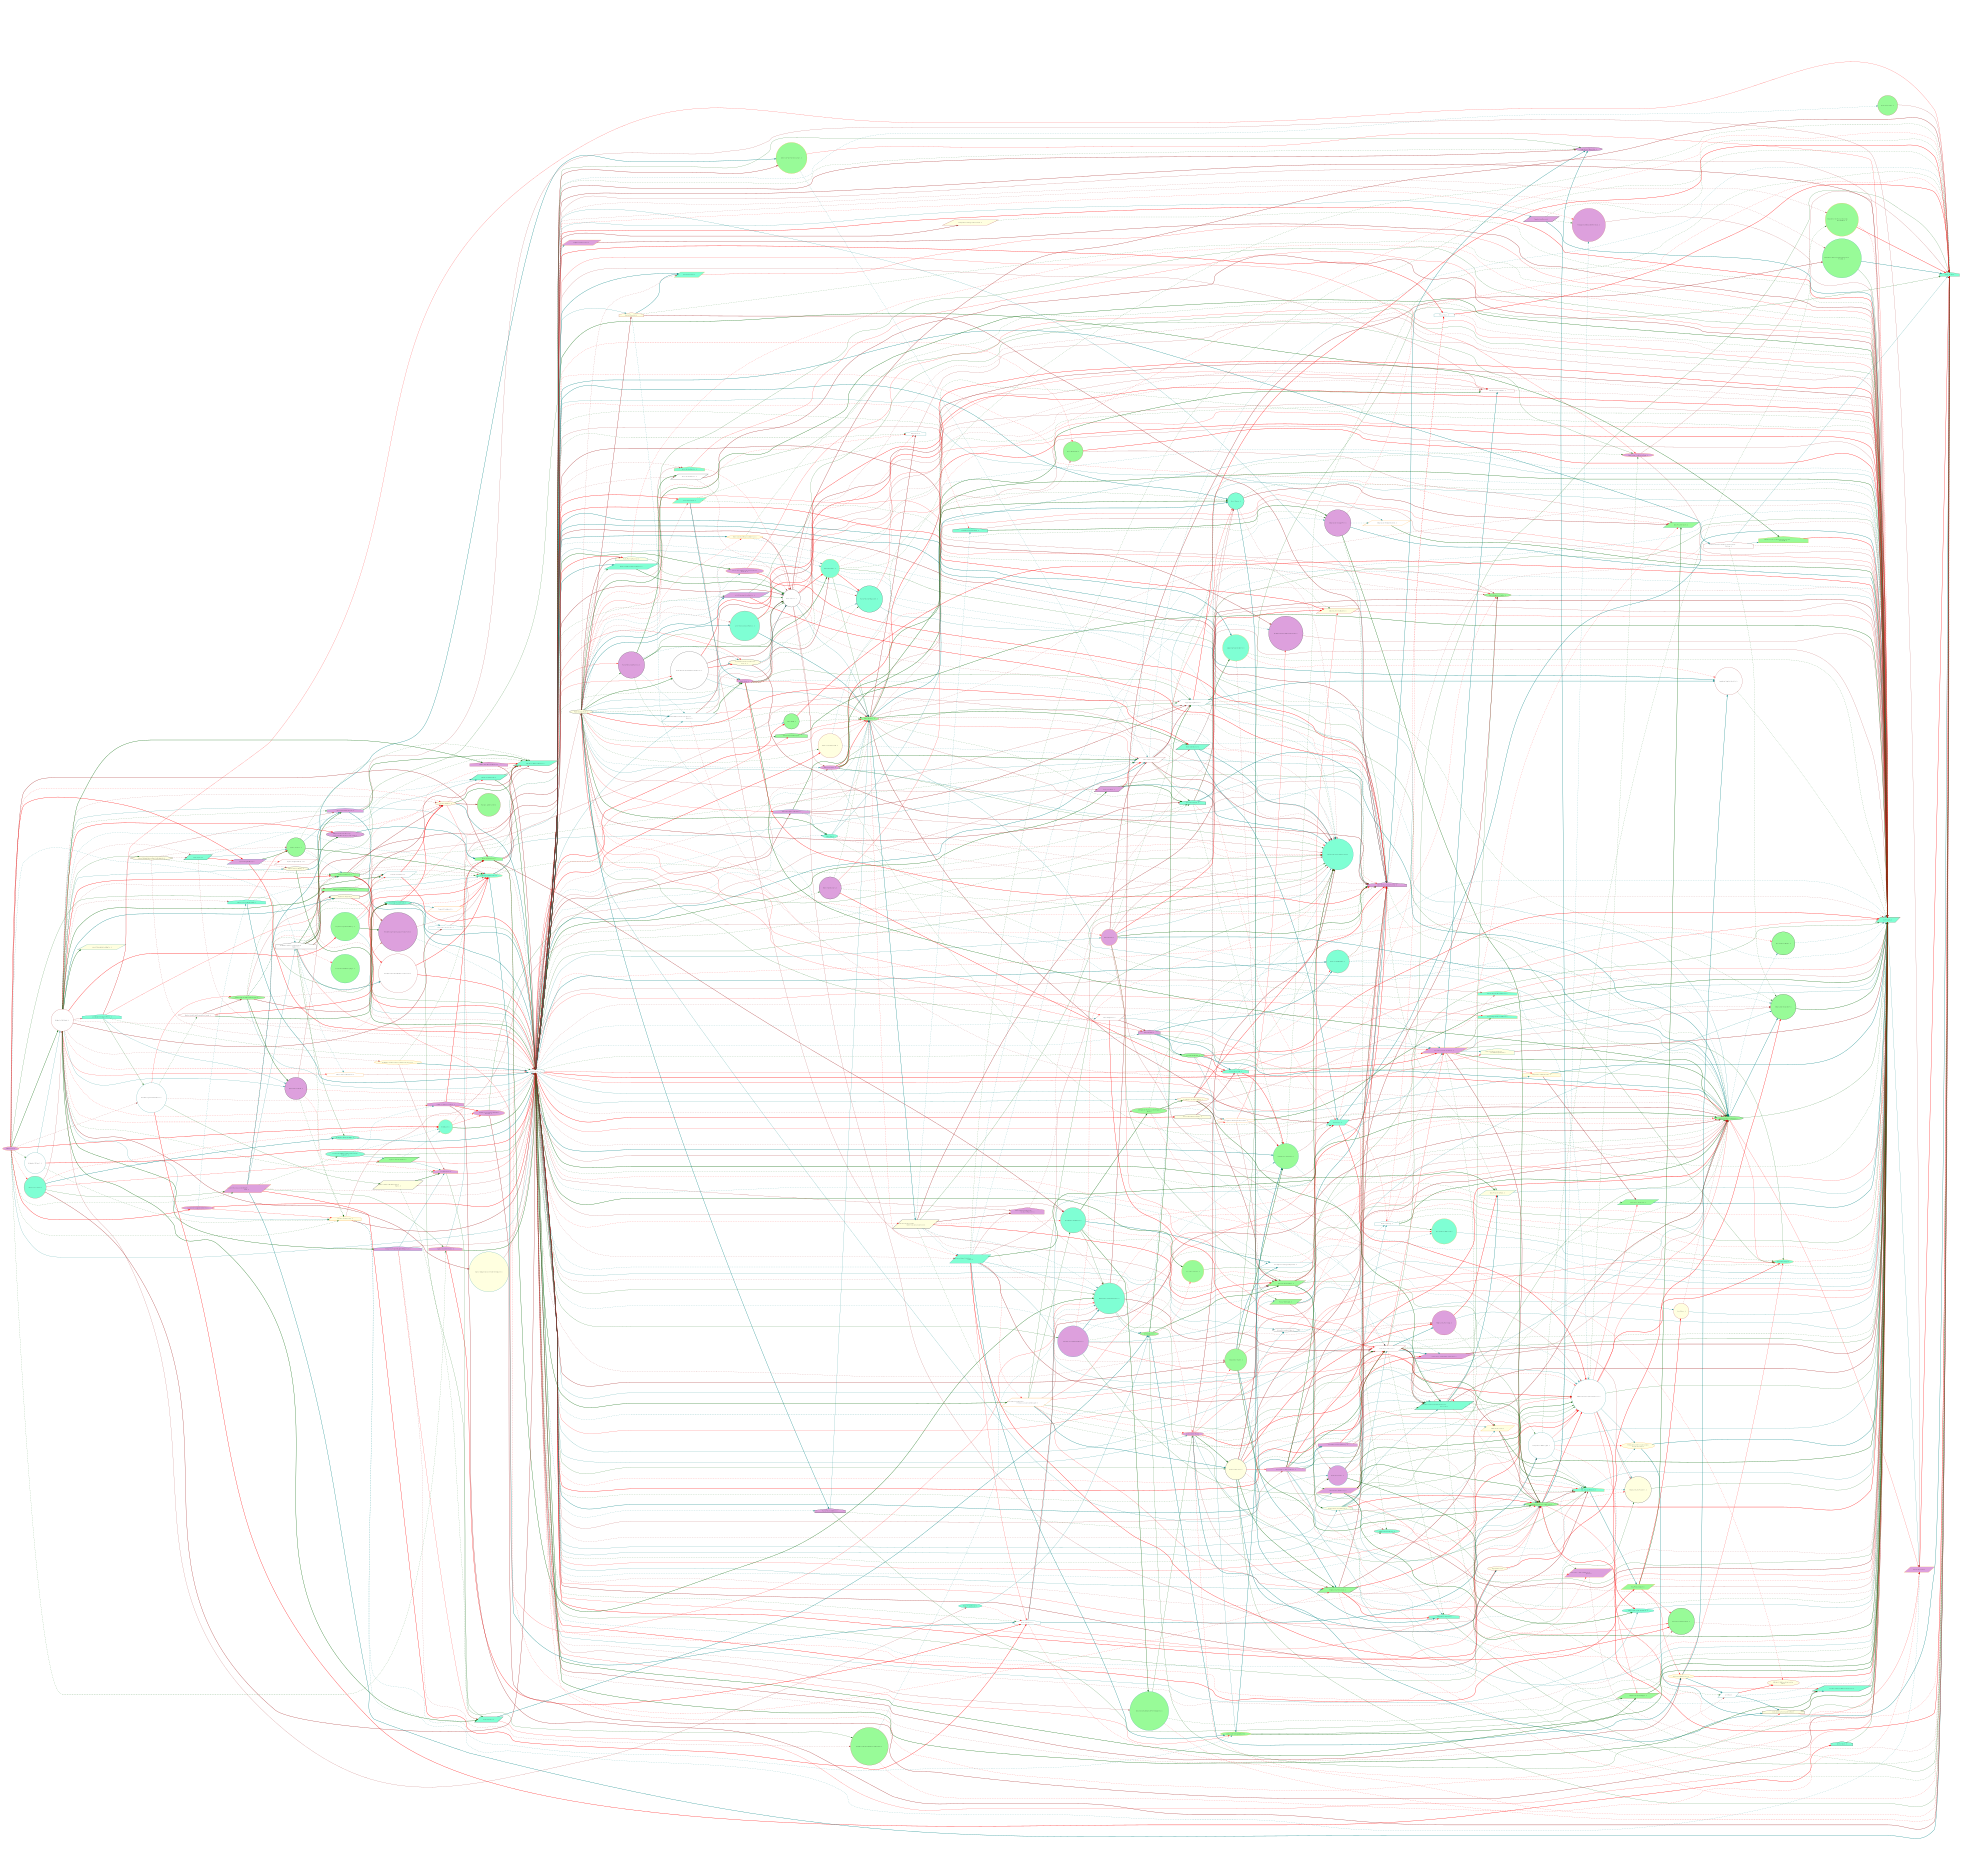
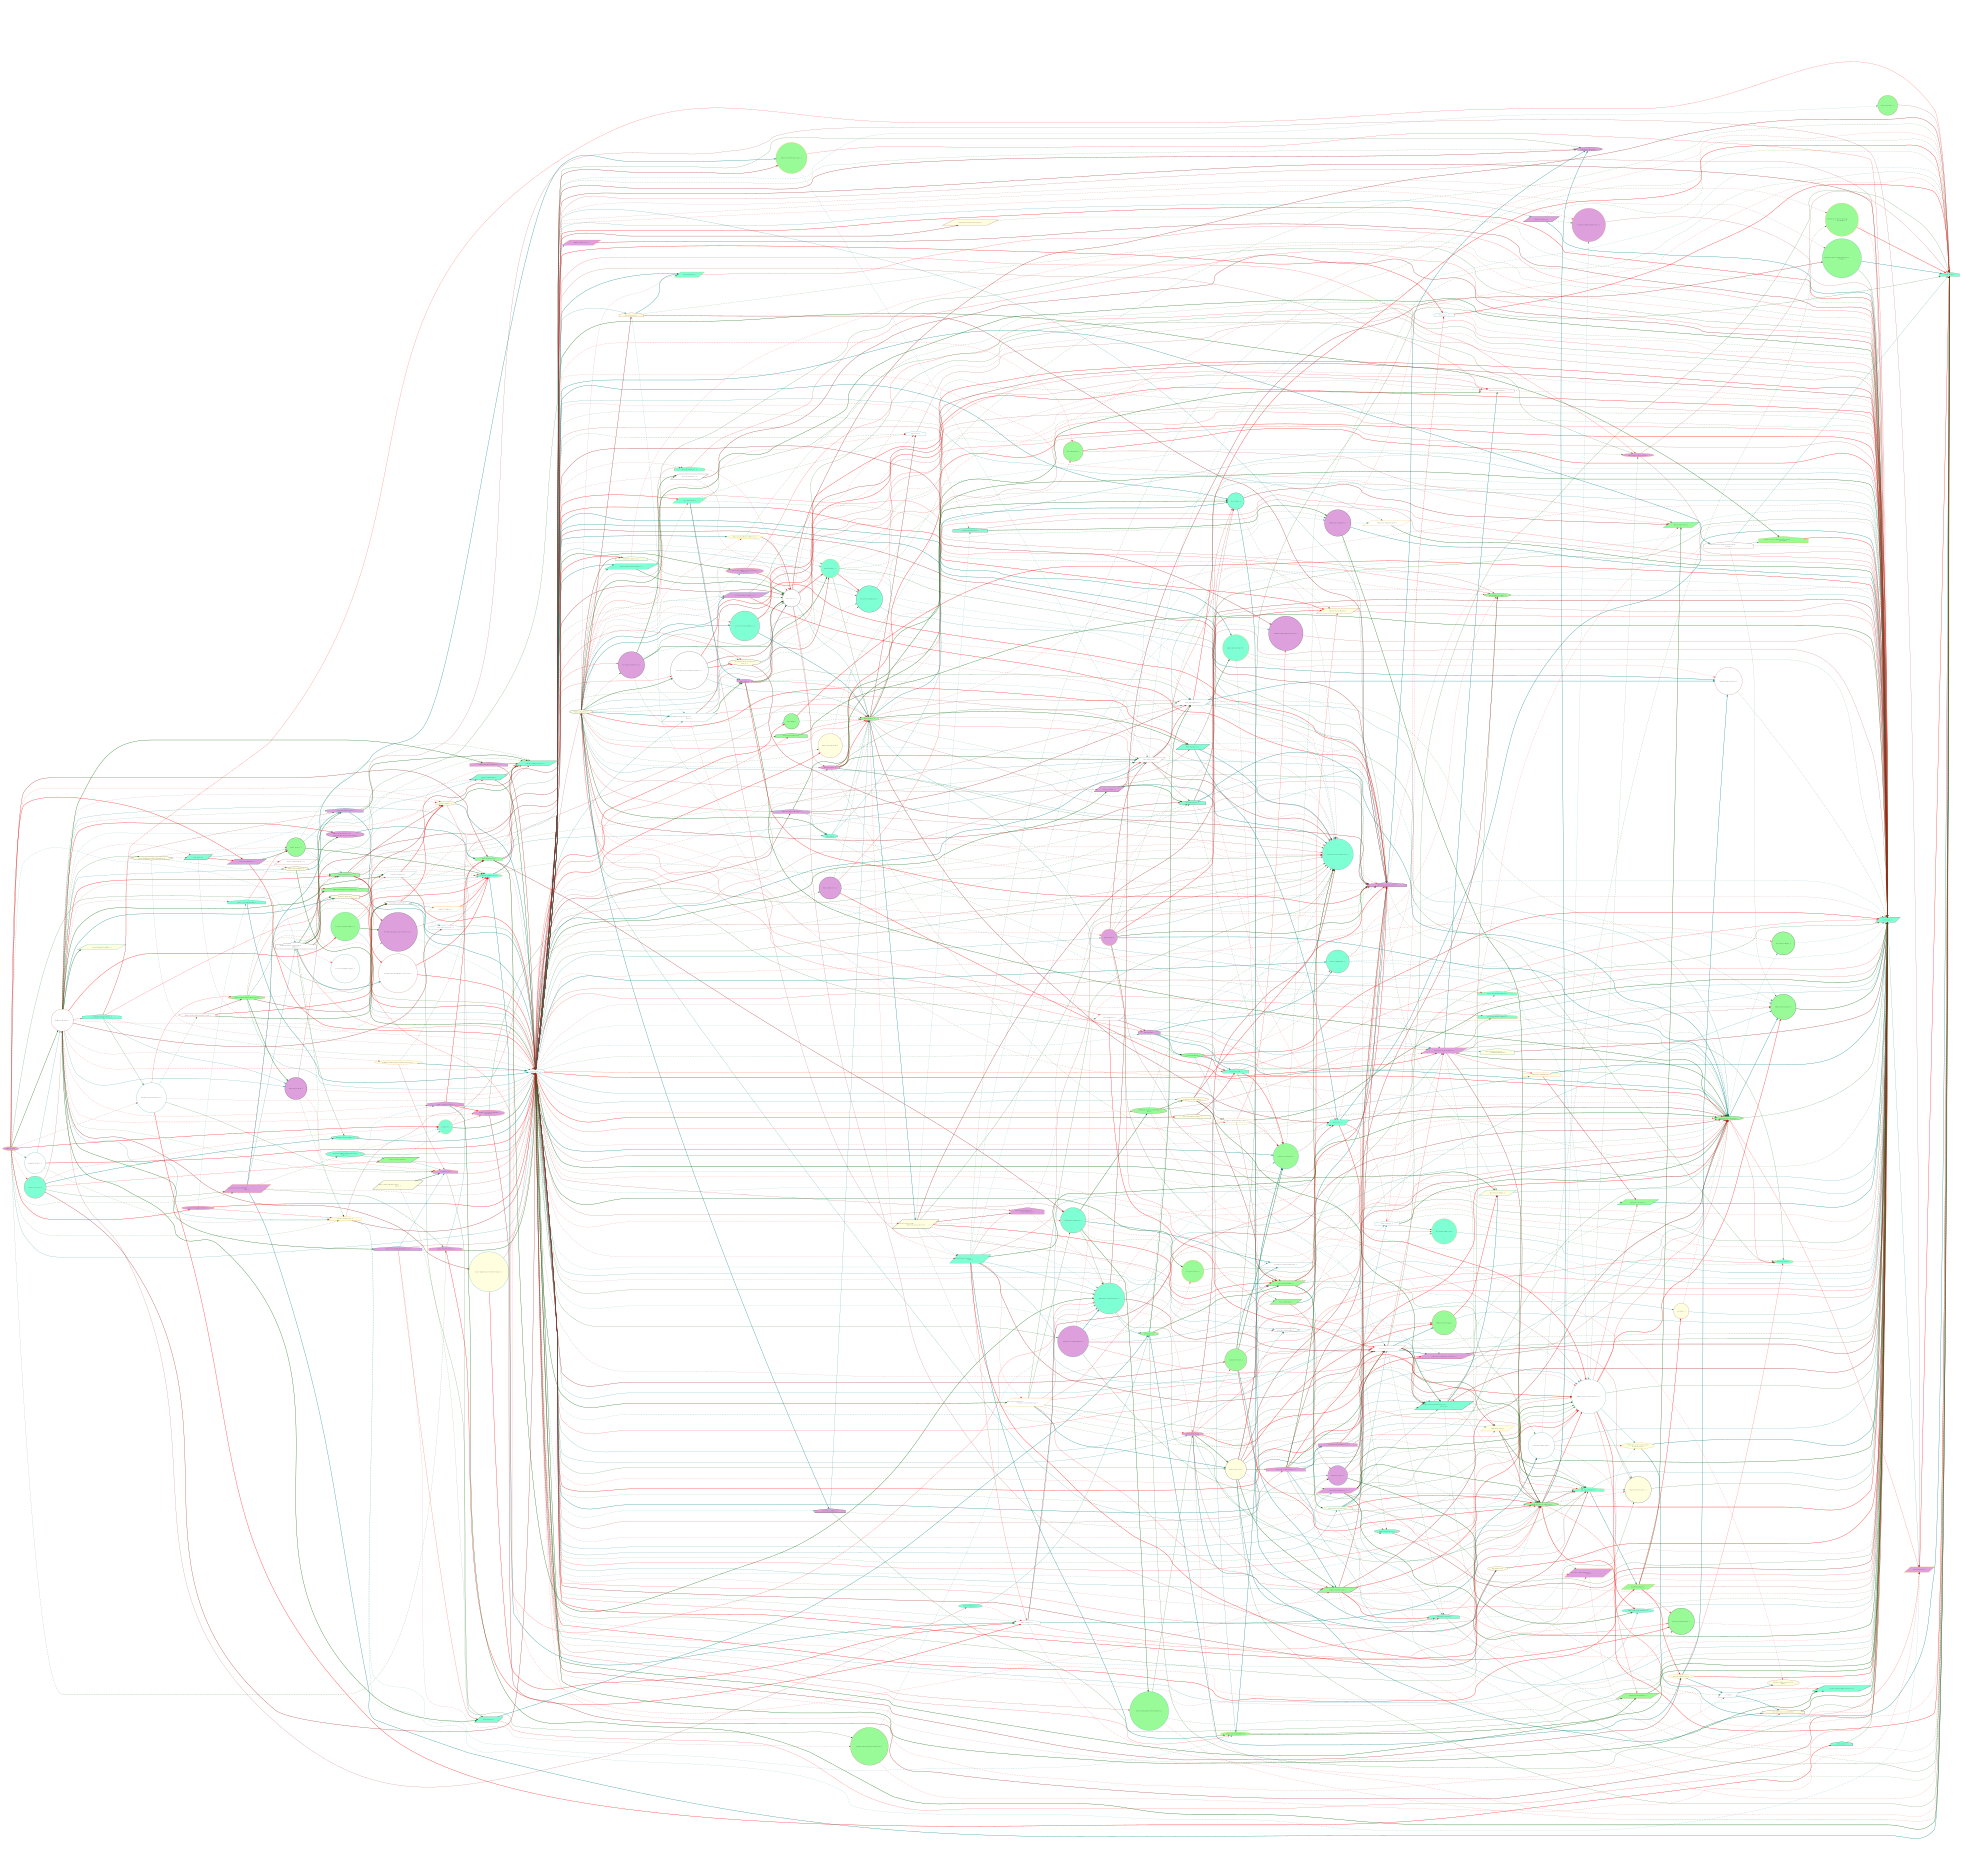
node "Margin.generated.h": removed
node "Styling/SlateBrush.h": fillcolor aquamarine -> white
node "Trace/SlateMemoryTags.h": fillcolor palegreen -> white
node "Types/ISlateMetaData.h": removed
edge "CoreMinimal.h" -> "Internationalization /TextNamespaceFwd.h": removed
edge "Rendering/DrawElements.h" -> "Rendering/DrawElementCore Types.h": now "Rendering/DrawElements.h" -> "SlateGlobals.h"
edge "Misc/Timespan.h" -> "Misc/AssertionMacros.h": removed
edge "Templates/SharedPointer.h" -> "CoreTypes.h": color red -> teal
node "Templates/Sorting.h": fillcolor plum -> palegreen
edge "Internationalization /Internationalization.h" -> "Templates/Tuple.h": now "Internationalization /Internationalization.h" -> "Misc/StructBuilder.h"
edge "Algo/Reverse.h" -> "Misc/VarArgs.h": now "Algo/Reverse.h" -> "CoreTypes.h"
edge "Templates/Tuple.h" -> "Templates/UnrealTemplate.h": color darkgreen -> red
edge "HAL/MemoryBase.h" -> "Misc/OutputDevice.h": style solid -> bold
edge "CoreFwd.h" -> "UObject/UObjectHierarchy Fwd.h": color red -> teal
edge "Layout/BasicLayoutWidget Slot.h" -> "Misc/Optional.h": now "Types/WidgetActiveTimerDelegate.h" -> "Misc/Optional.h"
edge "Types/SlateAttribute.h" -> "type_traits": color brown -> darkgreen
